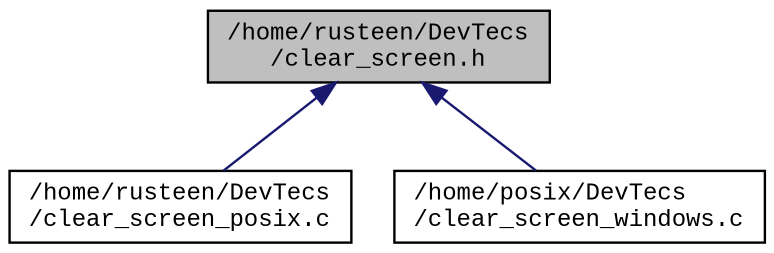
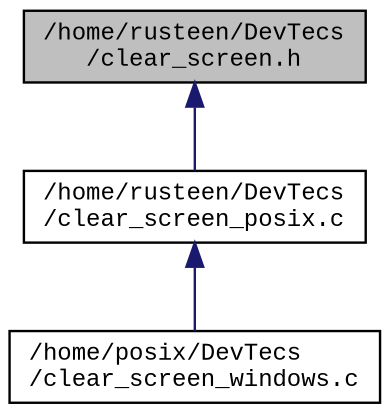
edge "/home/posix/DevTecs /clear_screen_windows.c" -> "/home/rusteen/DevTecs /clear_screen.h": now "/home/posix/DevTecs /clear_screen_windows.c" -> "/home/rusteen/DevTecs /clear_screen_posix.c"
